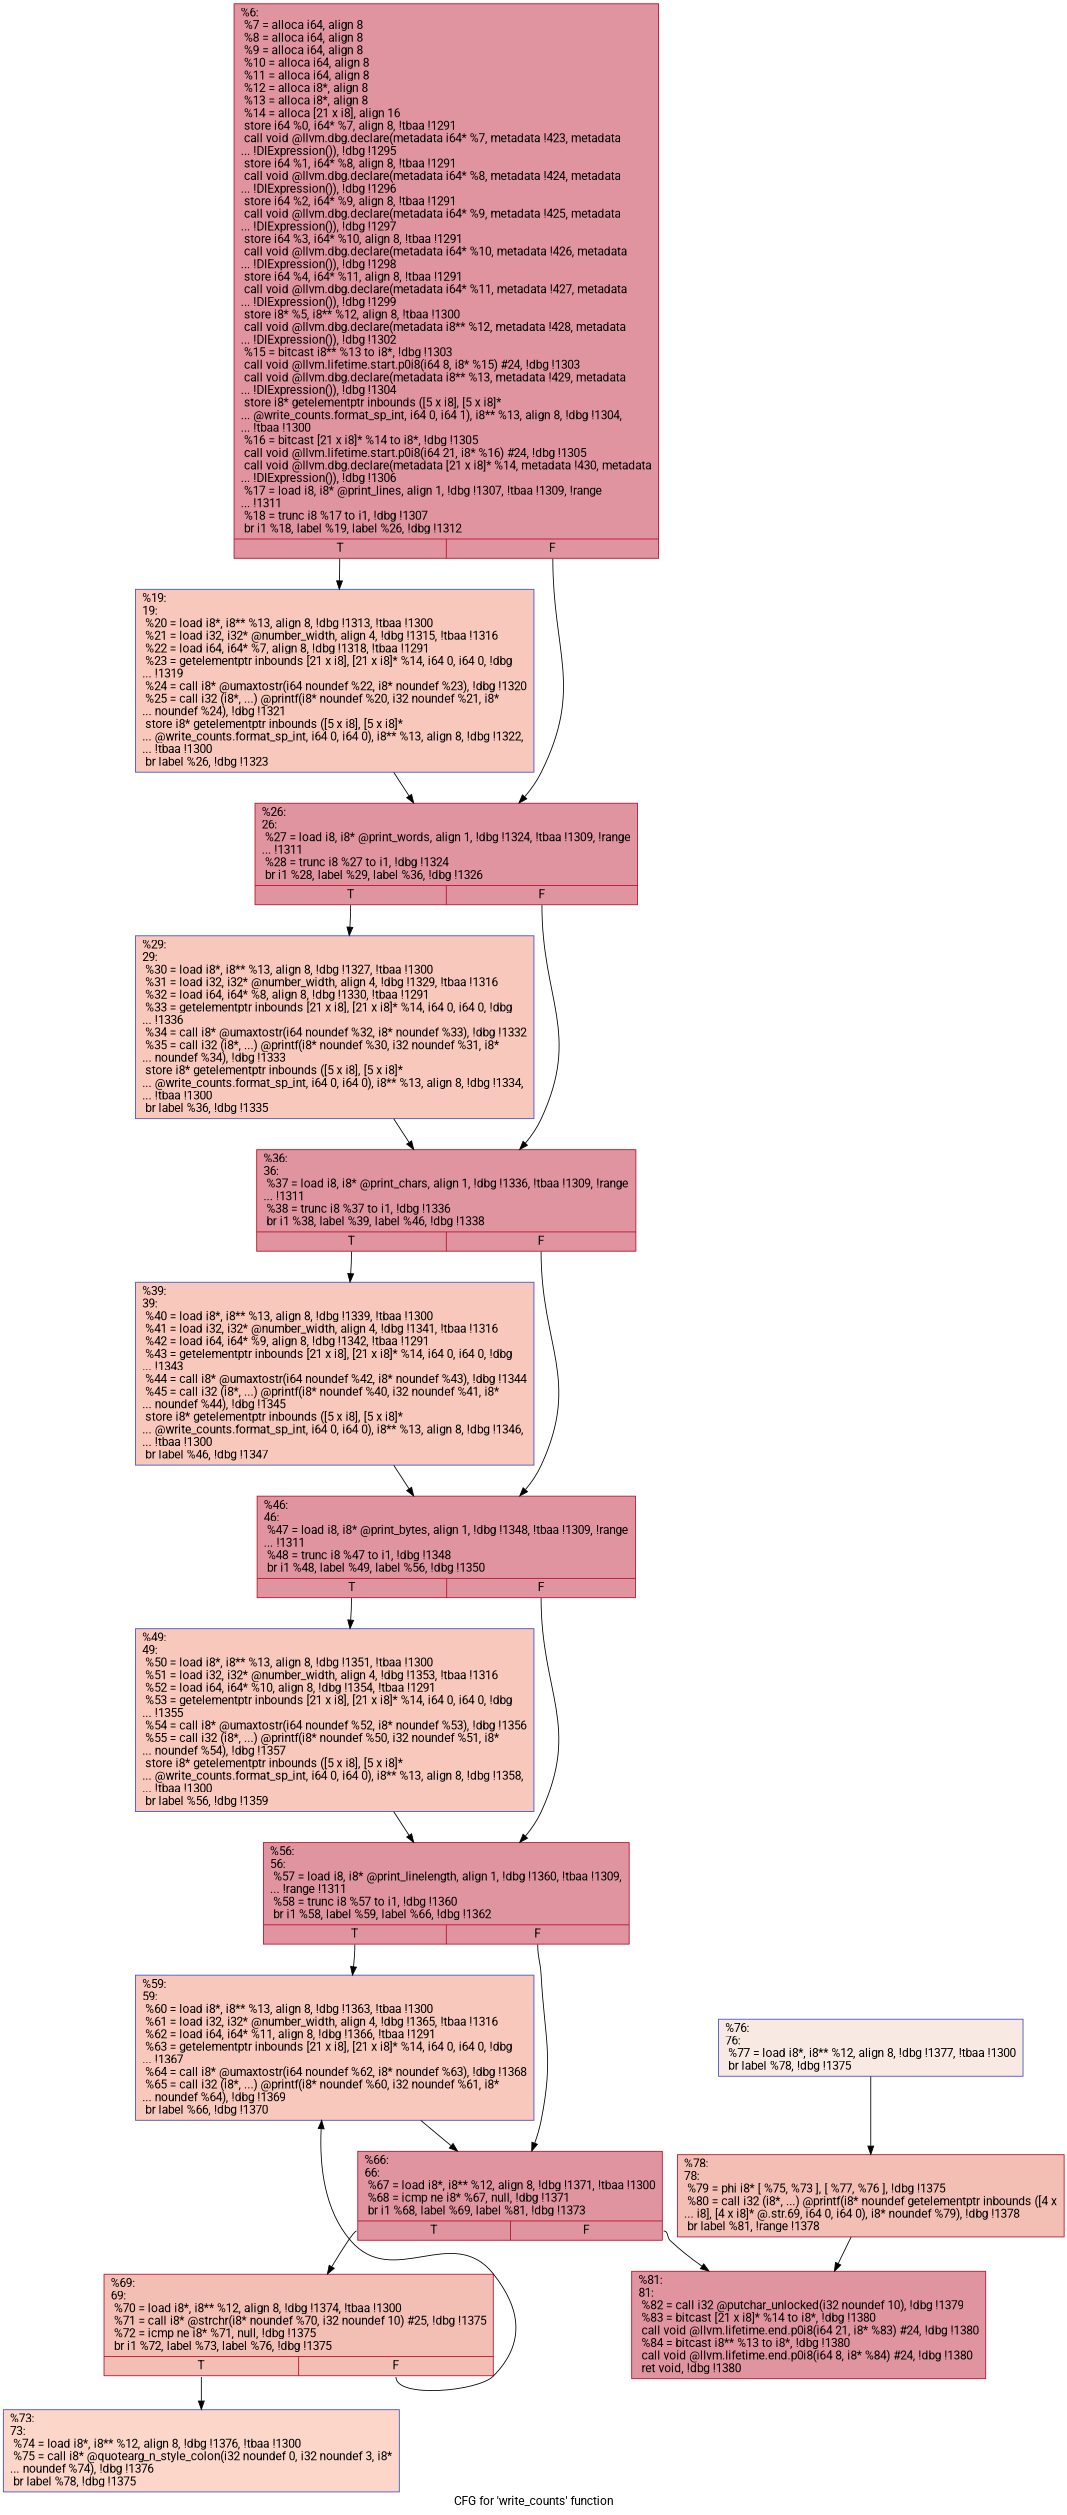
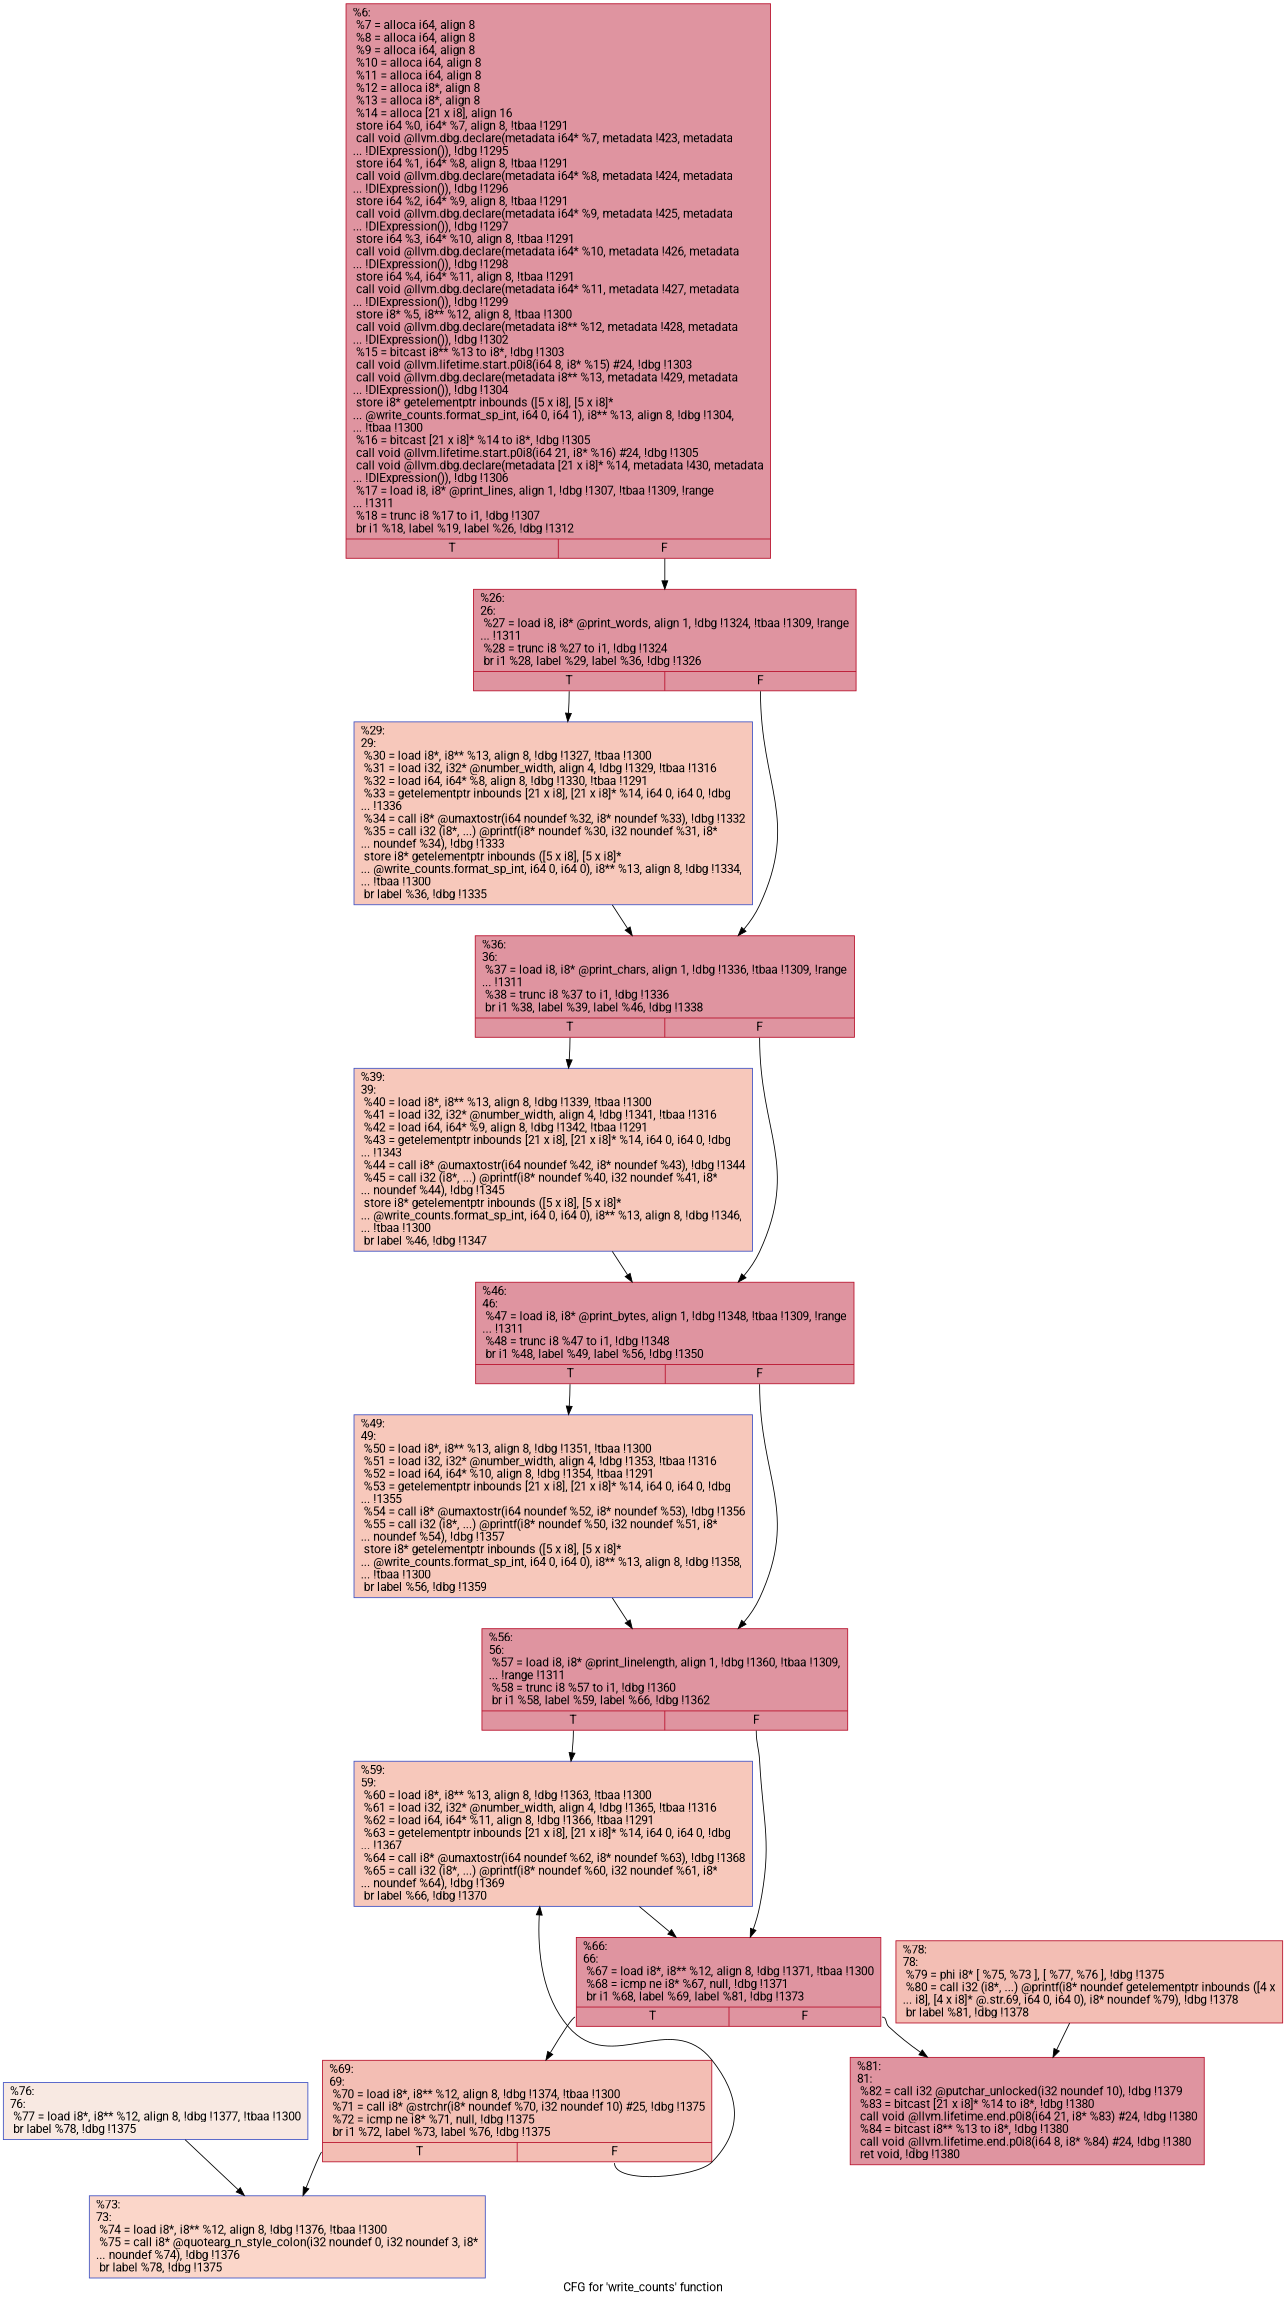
node "%19:": removed
edge "%76:" -> "%78:": now "%76:" -> "%73:"
node "%78:": text "br label %81, !range !1378" -> "br label %81, !dbg !1378"
